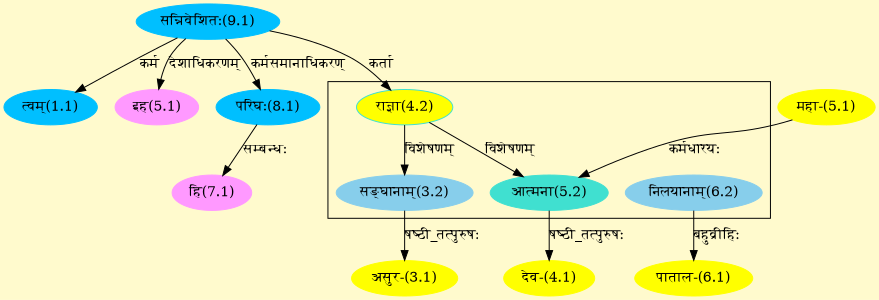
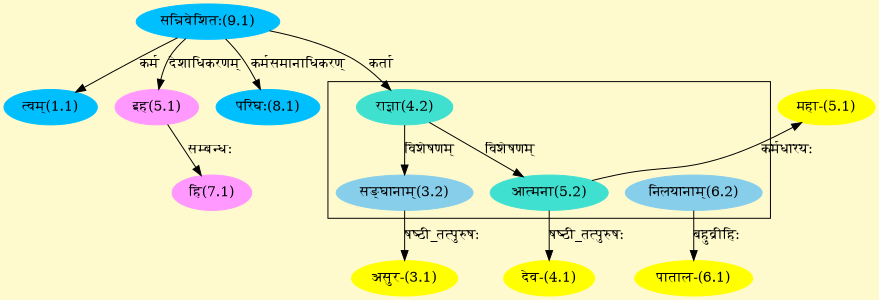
node "राज्ञा(4.2)": fillcolor #ffff00 -> #40e0d0
edge "महा-(5.1)" -> "आत्मना(5.2)": reversed
edge "परिघः(8.1)" -> "हि(7.1)": now "इह(5.1)" -> "हि(7.1)"
